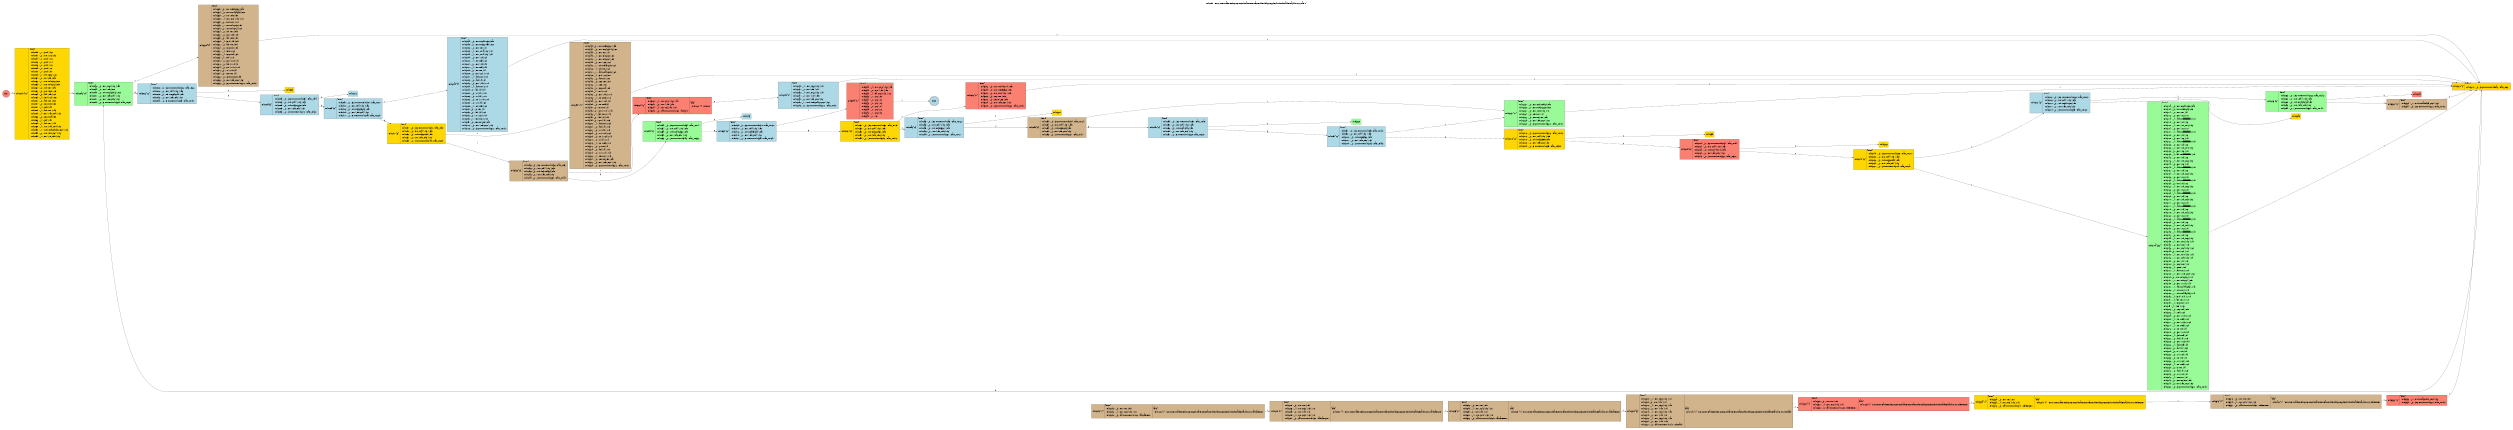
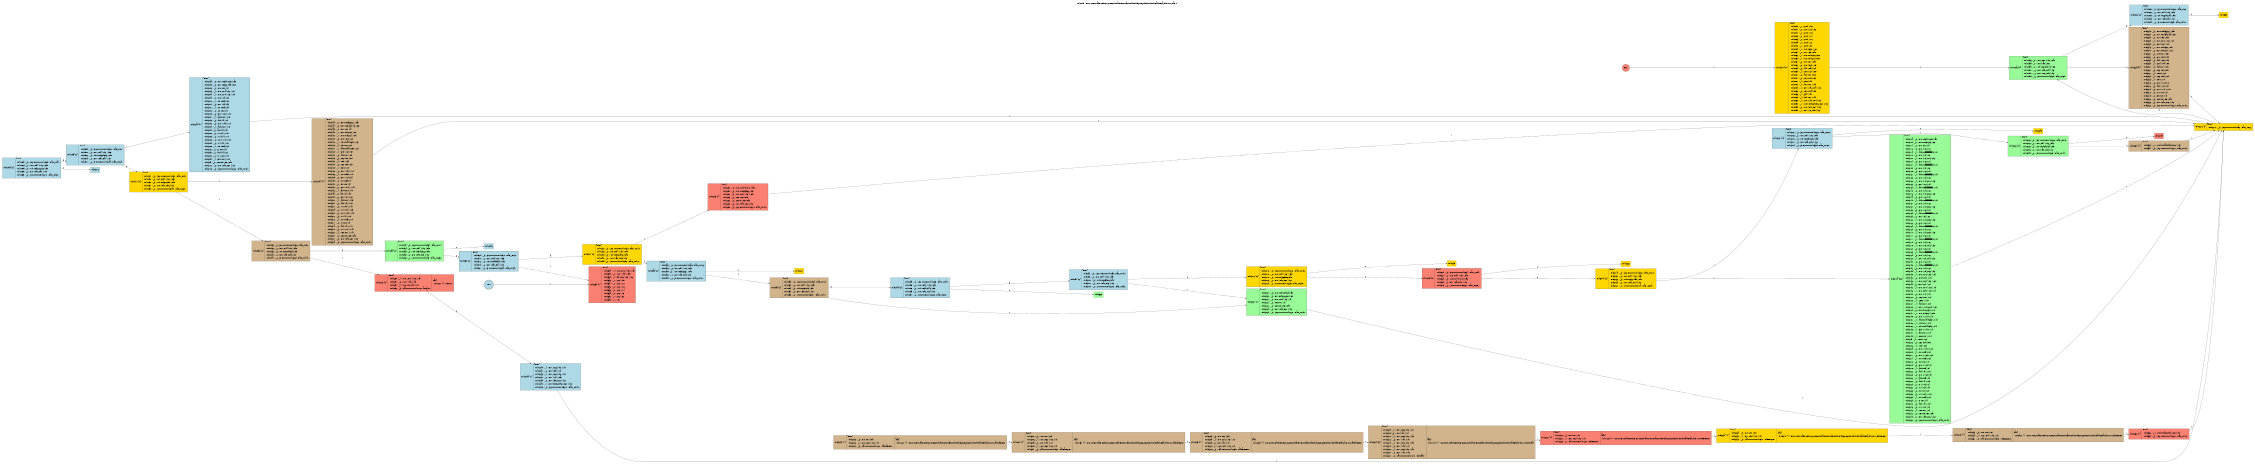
edge "0x402ec3 [28]" -> "0x402edf [28]": removed, label "9"
edge "0x403599 [21]" -> "Users": reversed
